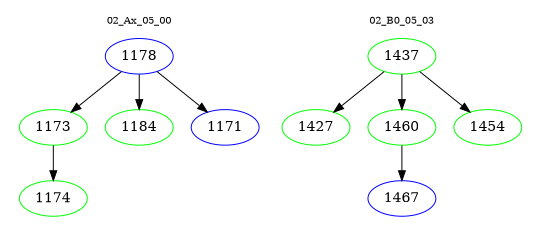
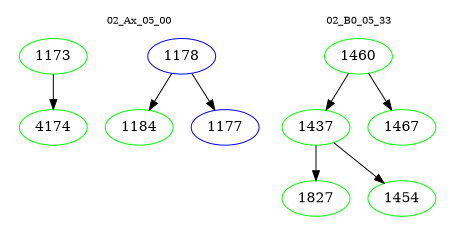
cluster "02_B0_05_03": label "02_B0_05_03" -> "02_B0_05_33"
edge "1437" -> "1460": reversed
edge "1178" -> "1173": removed
node "1171": label "1171" -> "1177"
node "1427": label "1427" -> "1827"
node "1174": label "1174" -> "4174"
node "1467": color blue -> green
